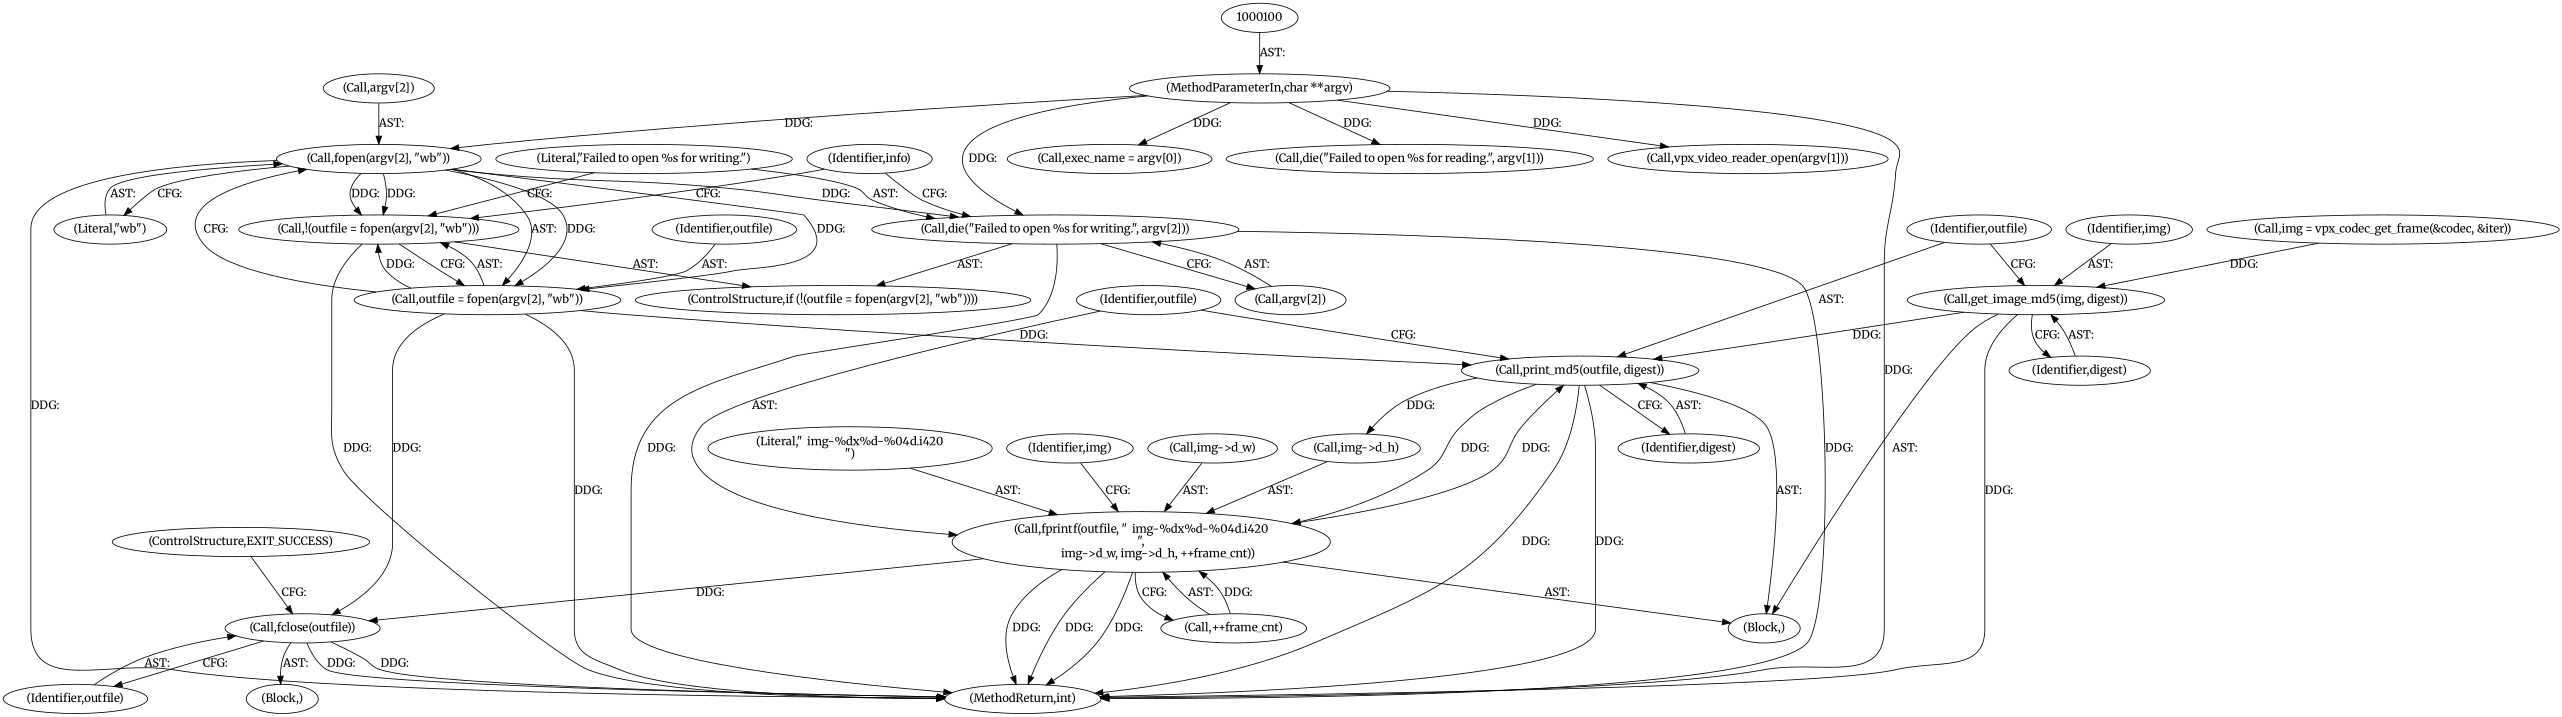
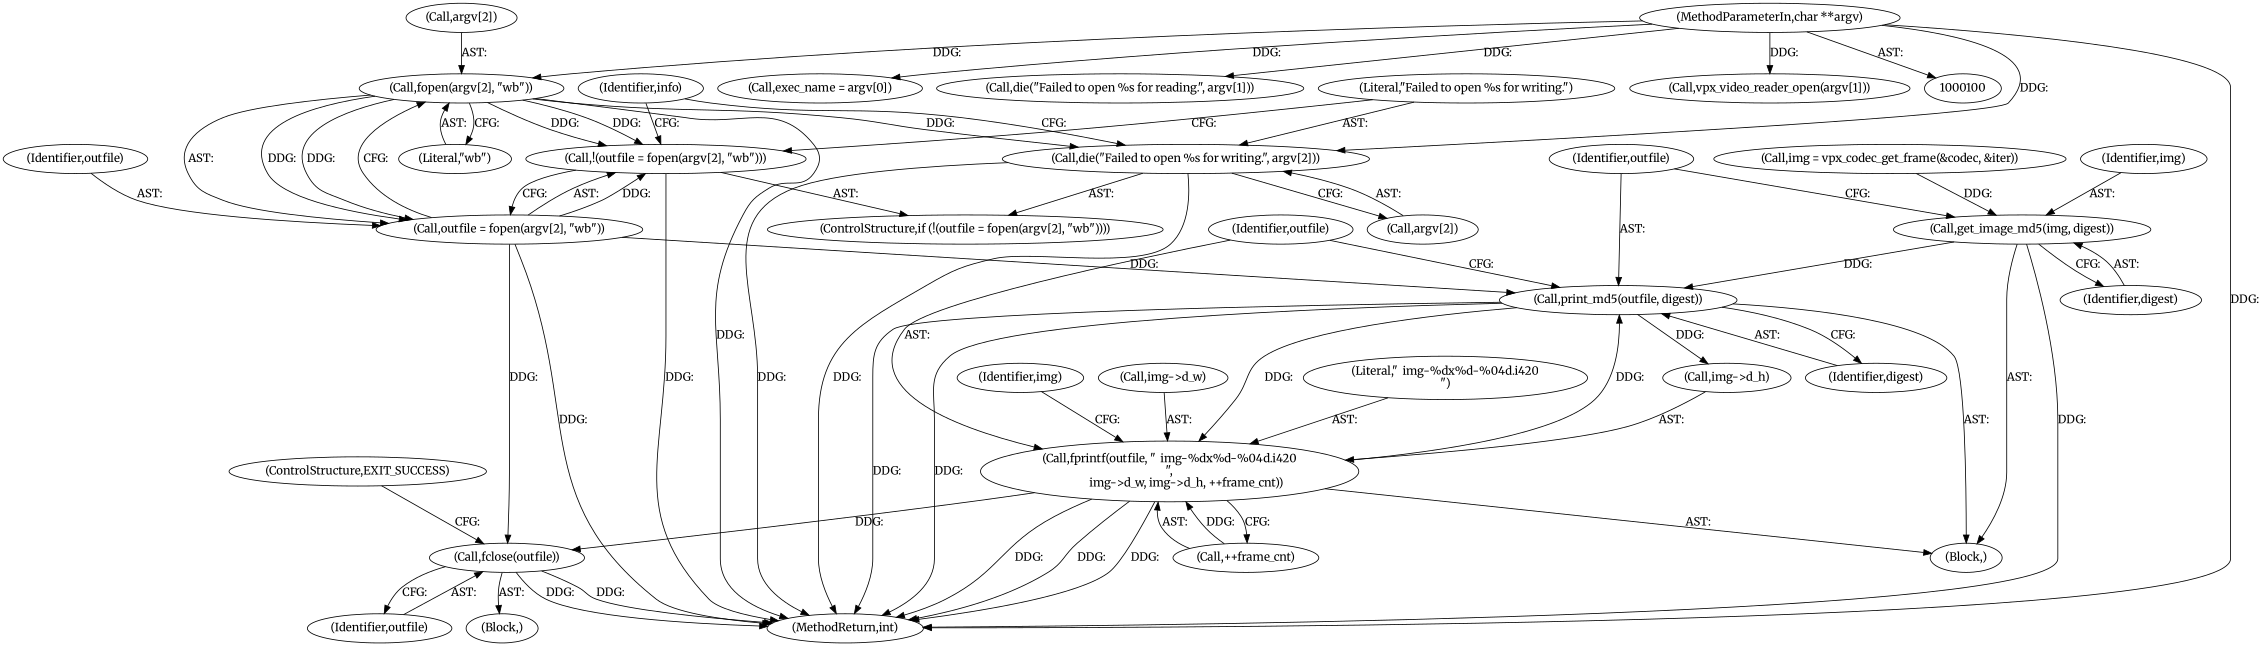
edge "1000100" -> "(MethodParameterIn,char **argv)": reversed
